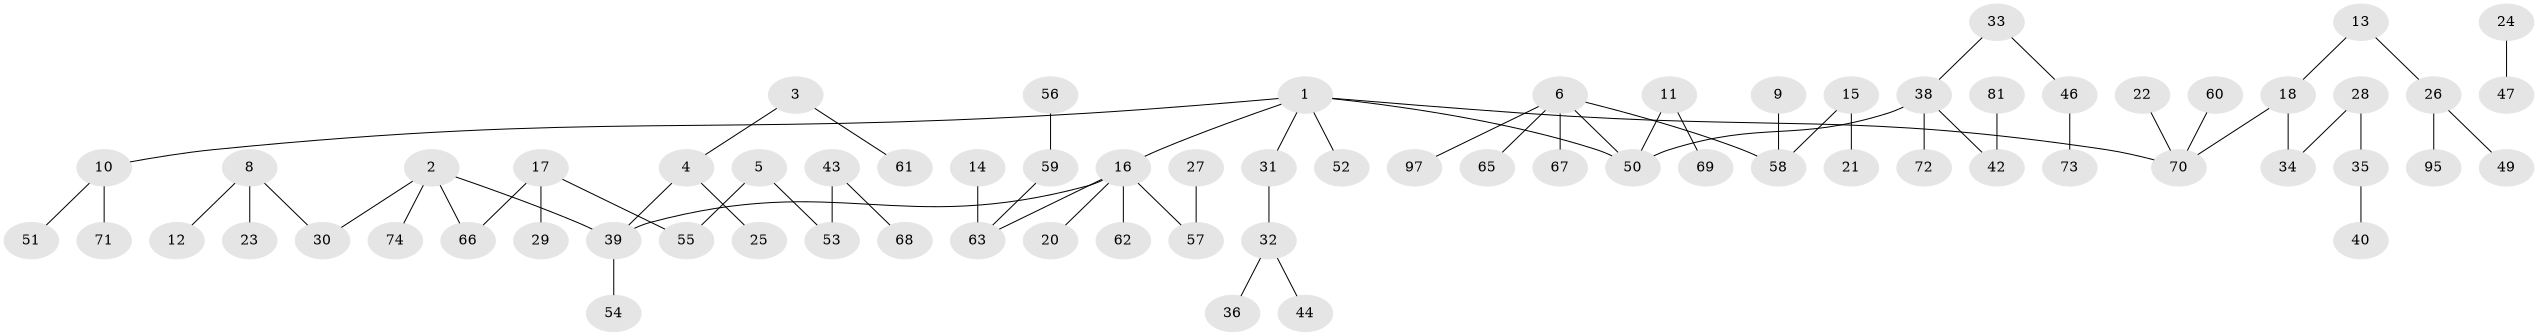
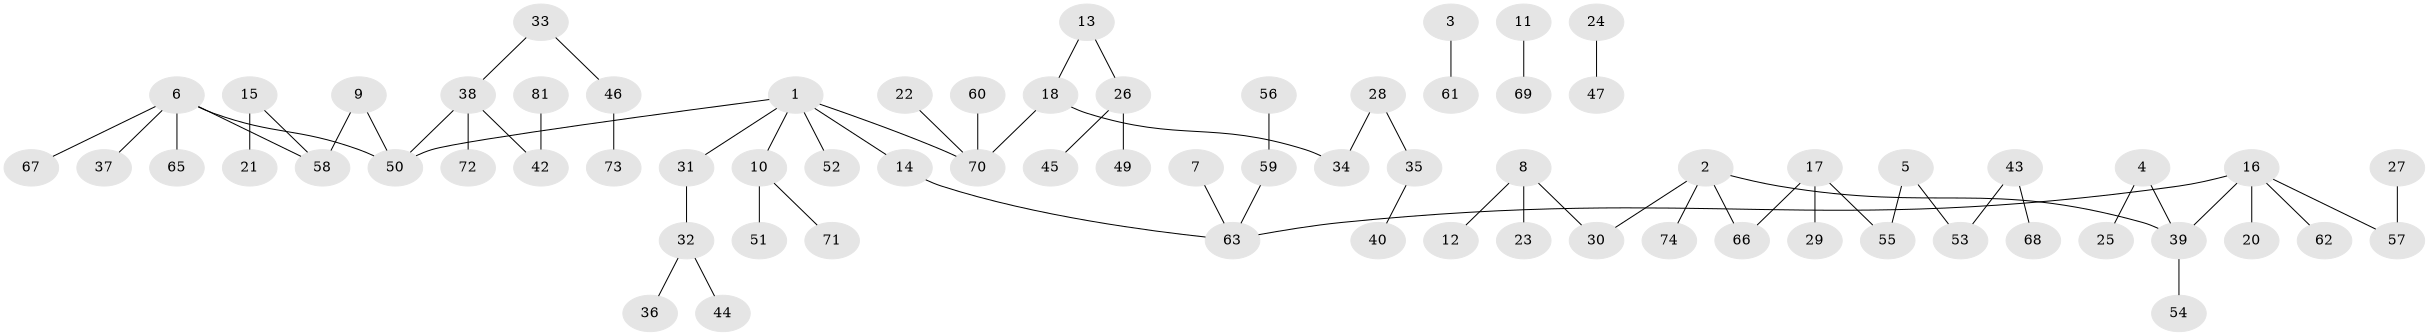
edge "1" -- "16": now "1" -- "14"
edge "11" -- "50": now "9" -- "50"
edge "3" -- "4": removed
node "7": added
node "97": label "97" -> "37"
node "95": label "95" -> "45"
